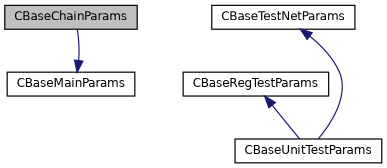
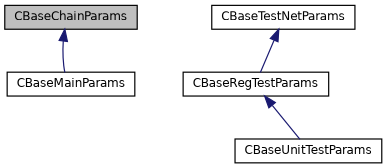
edge "CBaseChainParams" -> "CBaseMainParams": reversed
edge "CBaseUnitTestParams" -> "CBaseTestNetParams": now "CBaseRegTestParams" -> "CBaseTestNetParams"
